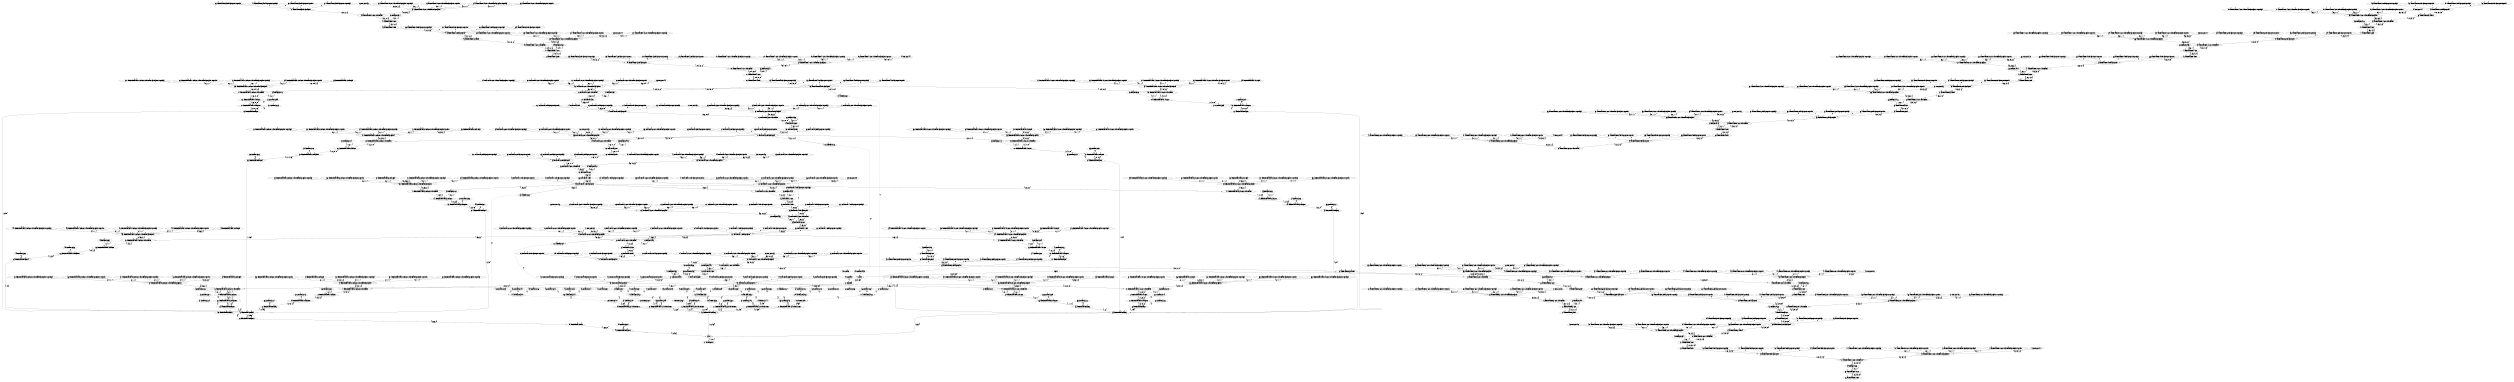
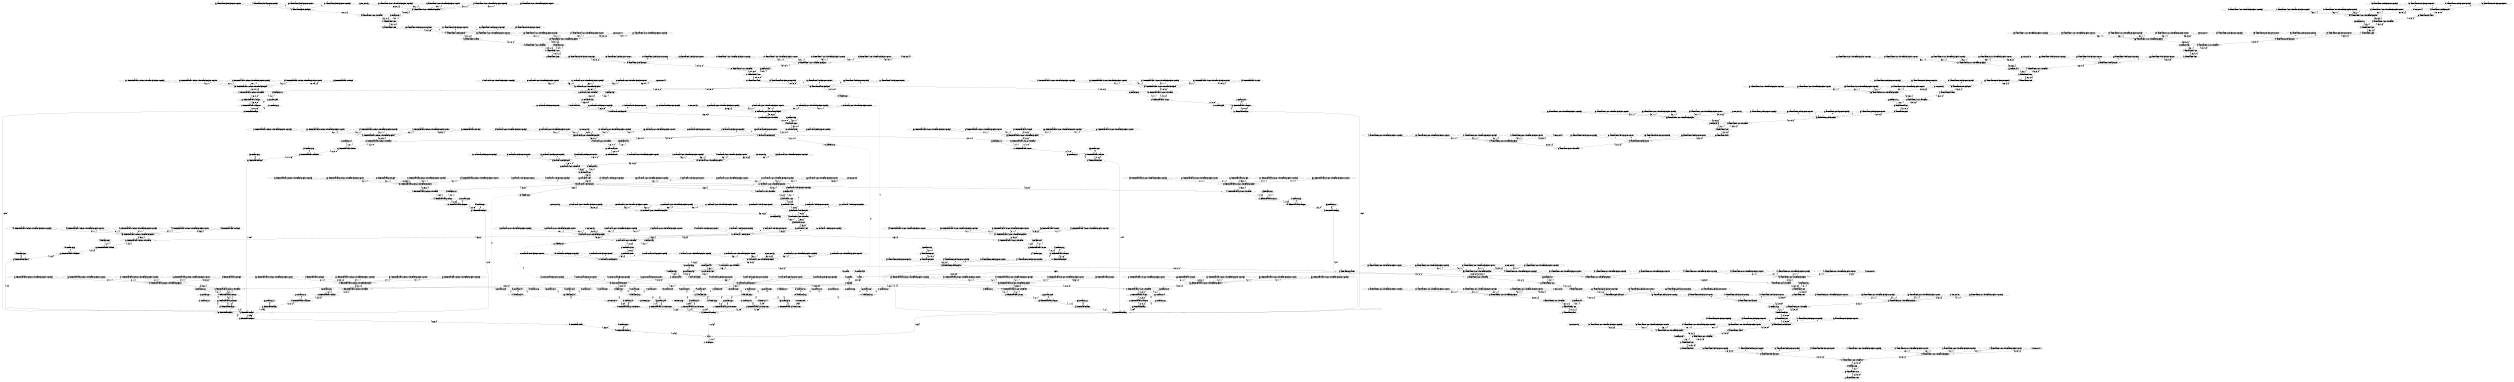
edge "241 /extras/extras.11/Relu/fq_output_0/output_low" -> "229 /extras/extras.14/Relu/fq_output_0/output_high": now "241 /extras/extras.11/Relu/fq_output_0/output_low" -> "139 /extras/extras.11/Relu/fq_output_0"
edge "7 StridedSlice_130036" -> "461 Constant_132795": now "7 StridedSlice_130036" -> "14 PriorBox_130303"
edge "21 /detection_head/heads.5/prior_box/PriorBox" -> "23 /detection_head/Concat_16": removed, label "[1, 2, 16]"
